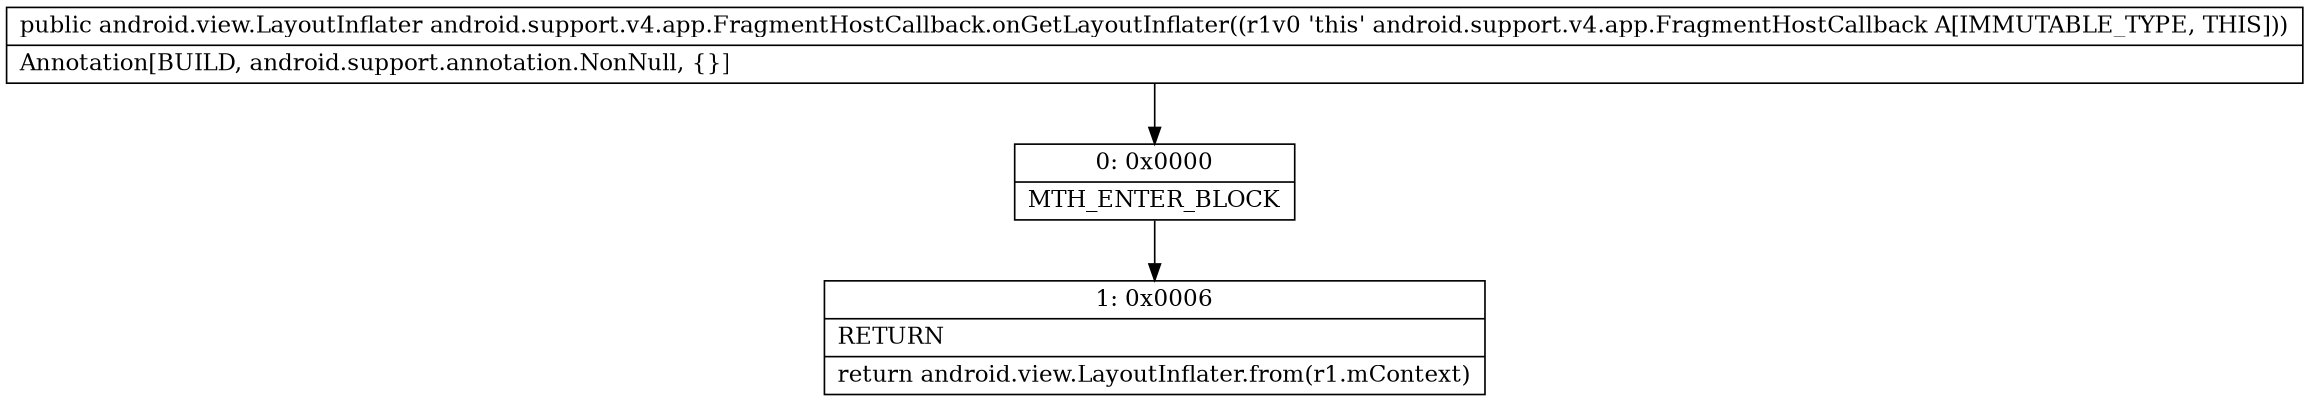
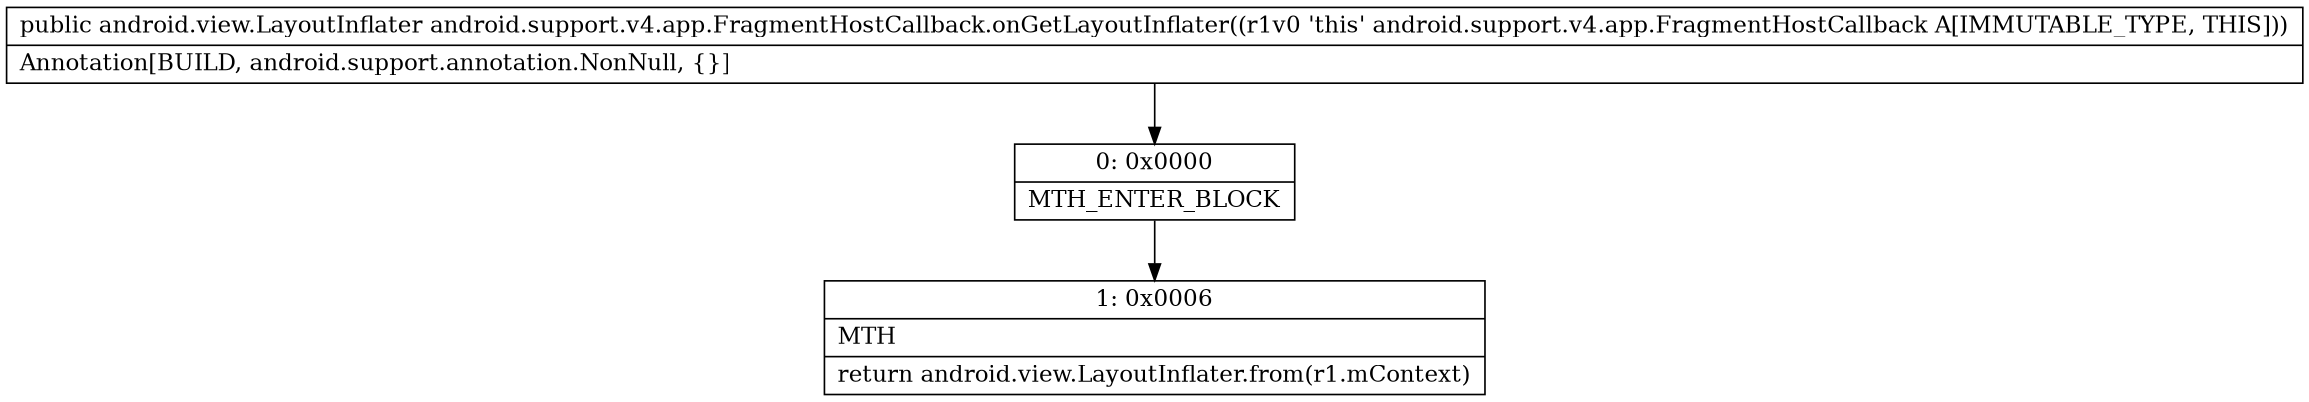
node "1: 0x0006": text "RETURN" -> "MTH"
